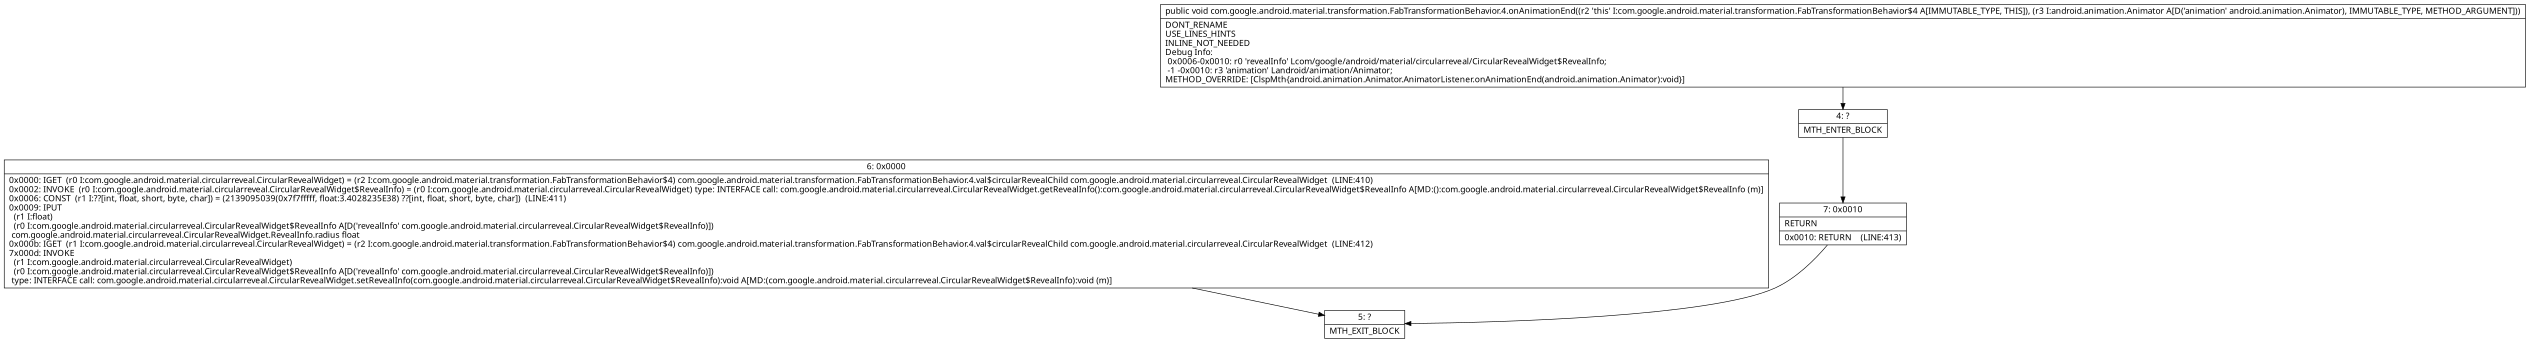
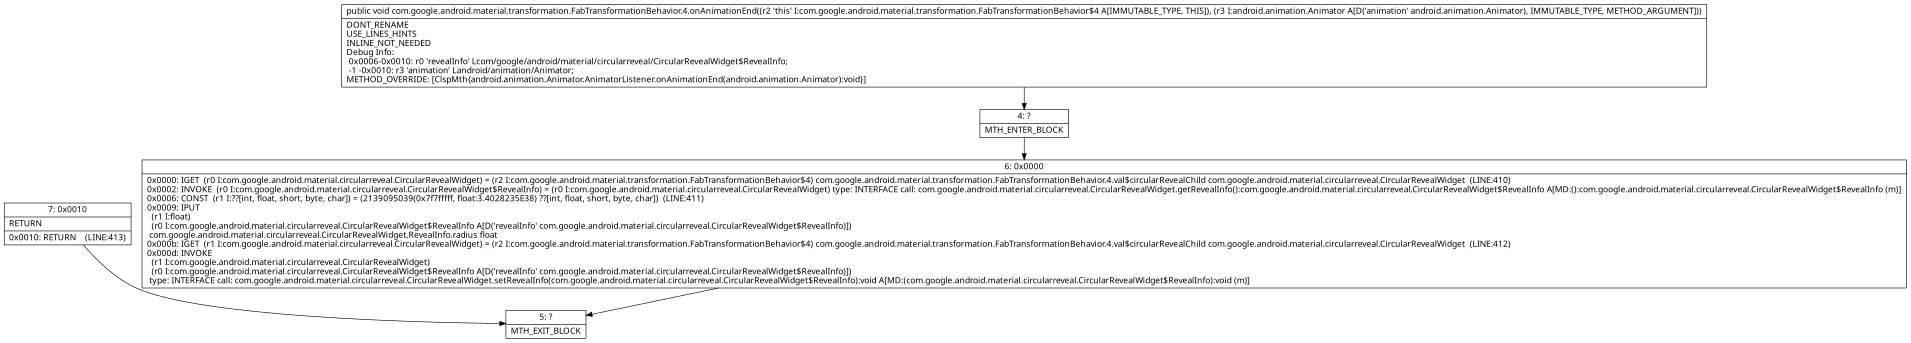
edge "4: ?" -> "7: 0x0010": now "4: ?" -> "6: 0x0000"
node "6: 0x0000": text "7x000d: INVOKE" -> "0x000d: INVOKE"
